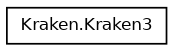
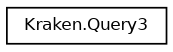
node "Kraken.Kraken3": label "Kraken.Kraken3" -> "Kraken.Query3"
